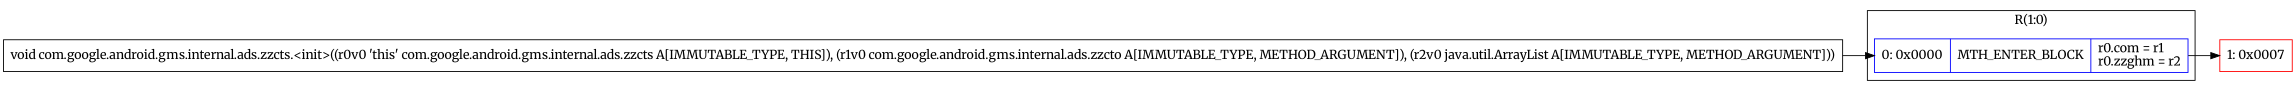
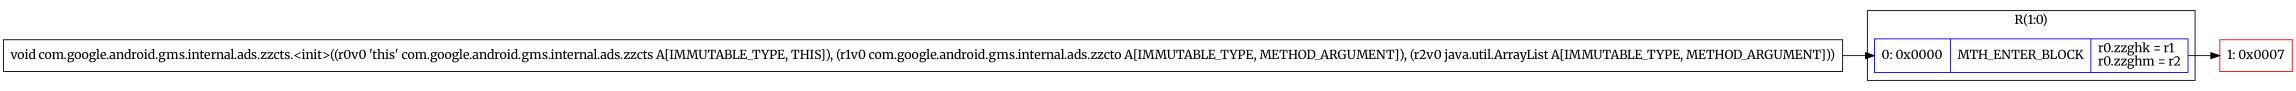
node "0: 0x0000": text "r0.com = r1" -> "r0.zzghk = r1"
